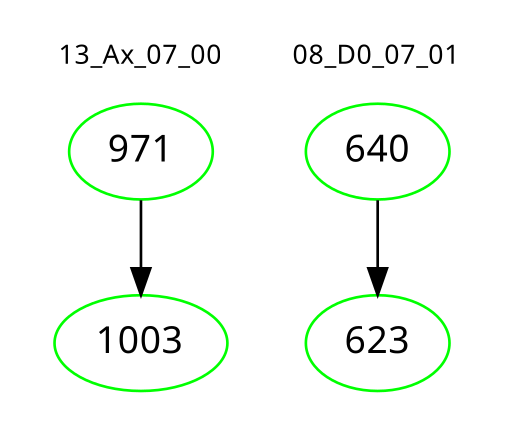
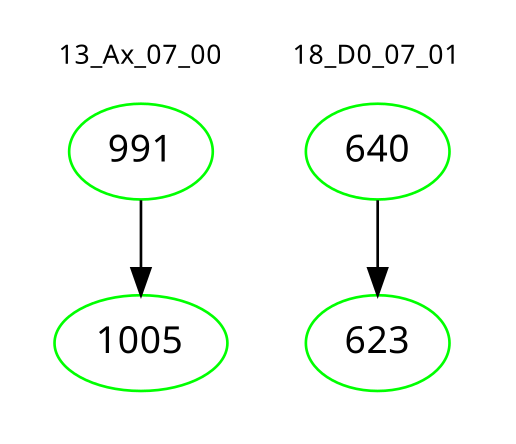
cluster "08_D0_07_01": label "08_D0_07_01" -> "18_D0_07_01"
node "971": label "971" -> "991"
node "1003": label "1003" -> "1005"
